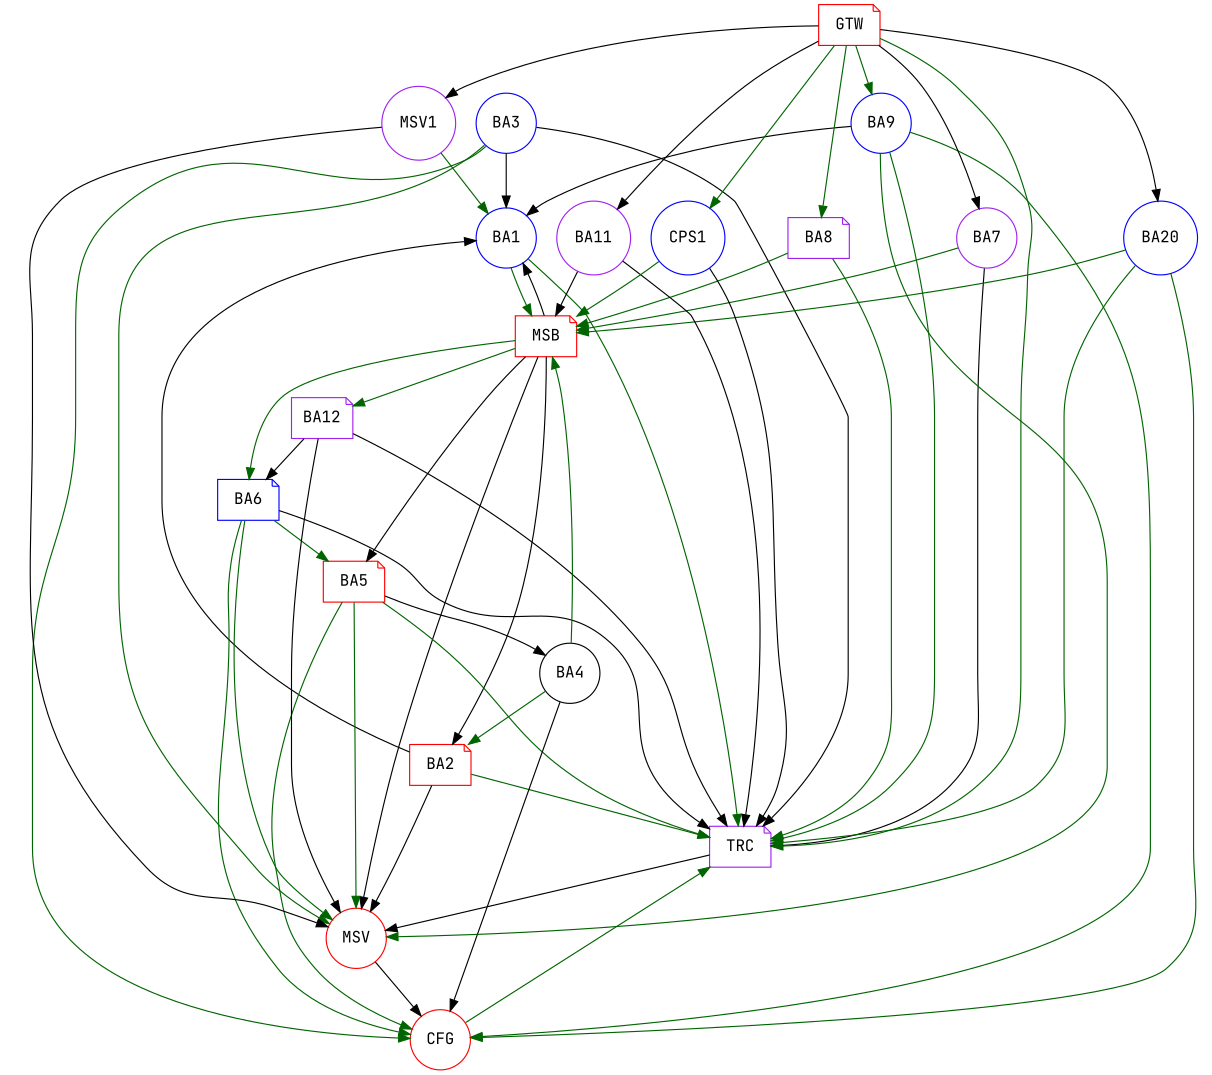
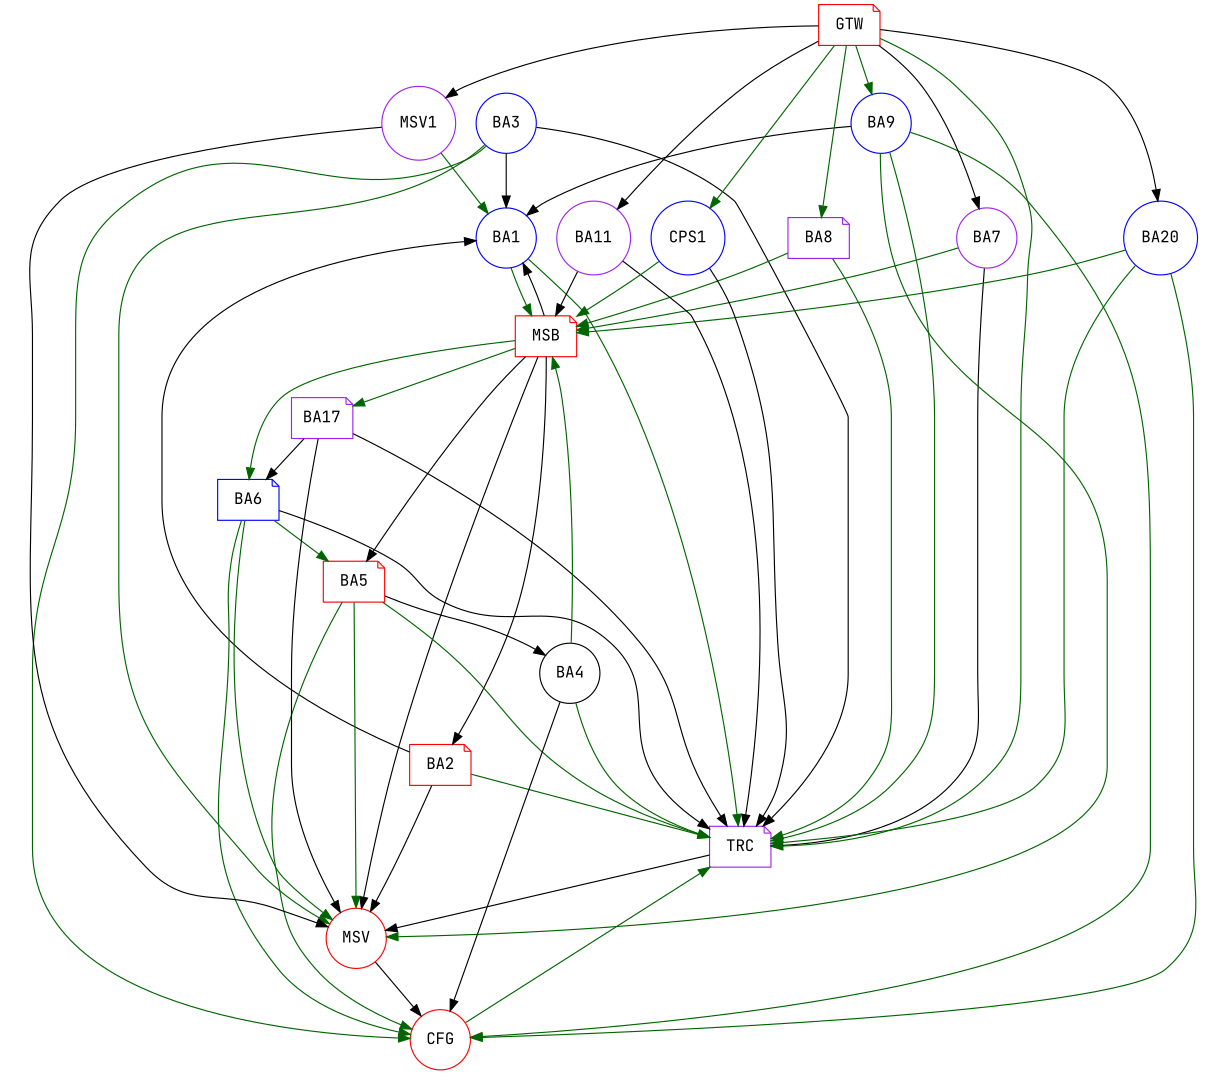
node "BA12": label "BA12" -> "BA17"
edge "BA4" -> "BA2": now "BA4" -> "TRC"
